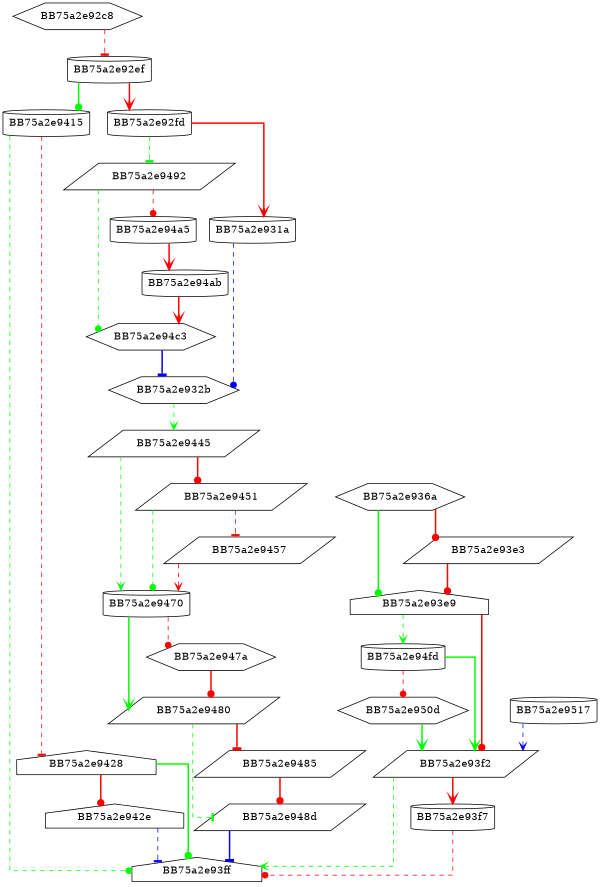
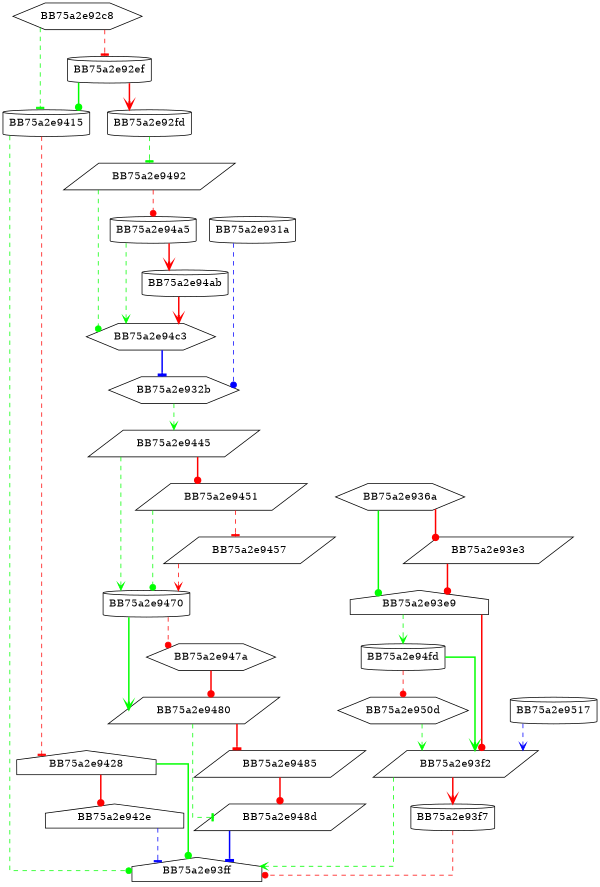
edge "BB75a2e92c8" -> "BB75a2e9415": added
edge "BB75a2e92fd" -> "BB75a2e931a": removed
edge "BB75a2e94a5" -> "BB75a2e94c3": added
edge "BB75a2e950d" -> "BB75a2e93f2": style bold -> dashed
